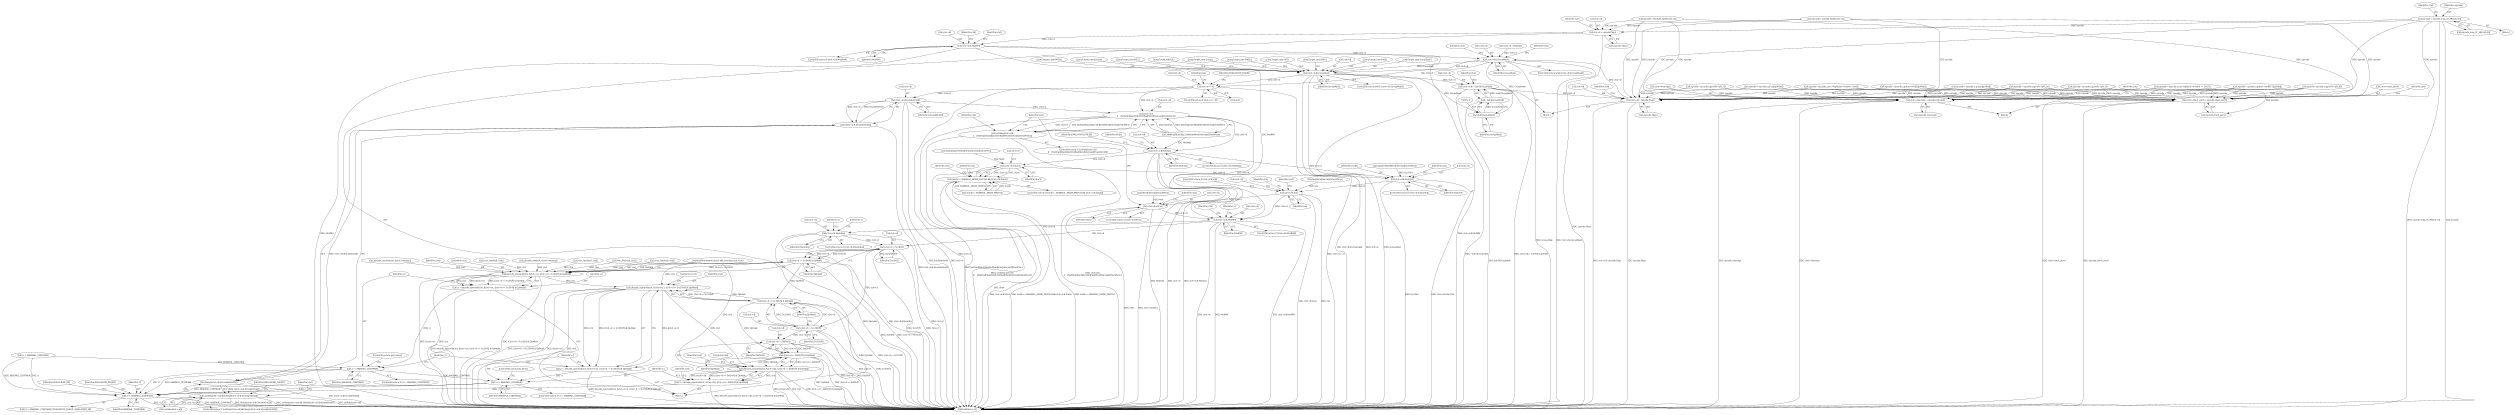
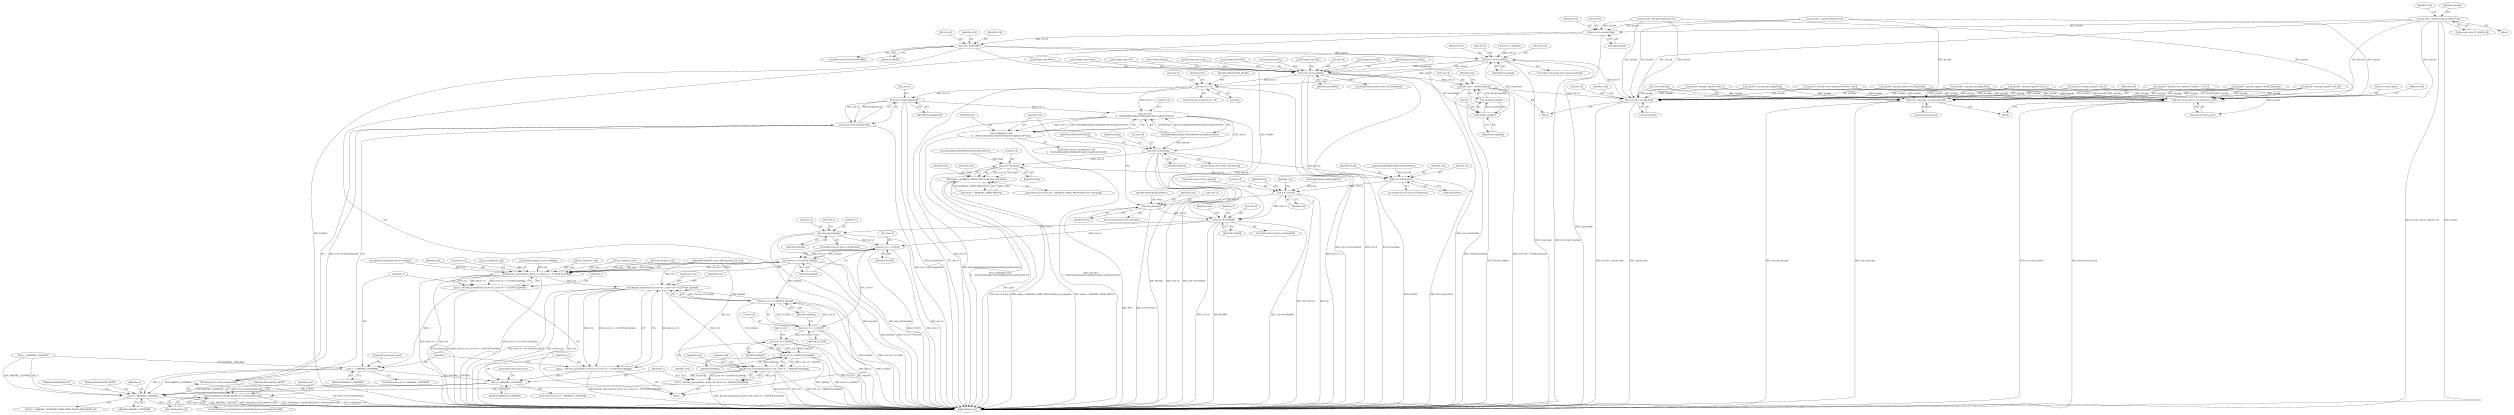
edge "(Call,ctxt->d >> SrcShift)" -> "(Identifier,SrcShift)": label "DDG: Op3264" -> "CFG: "
